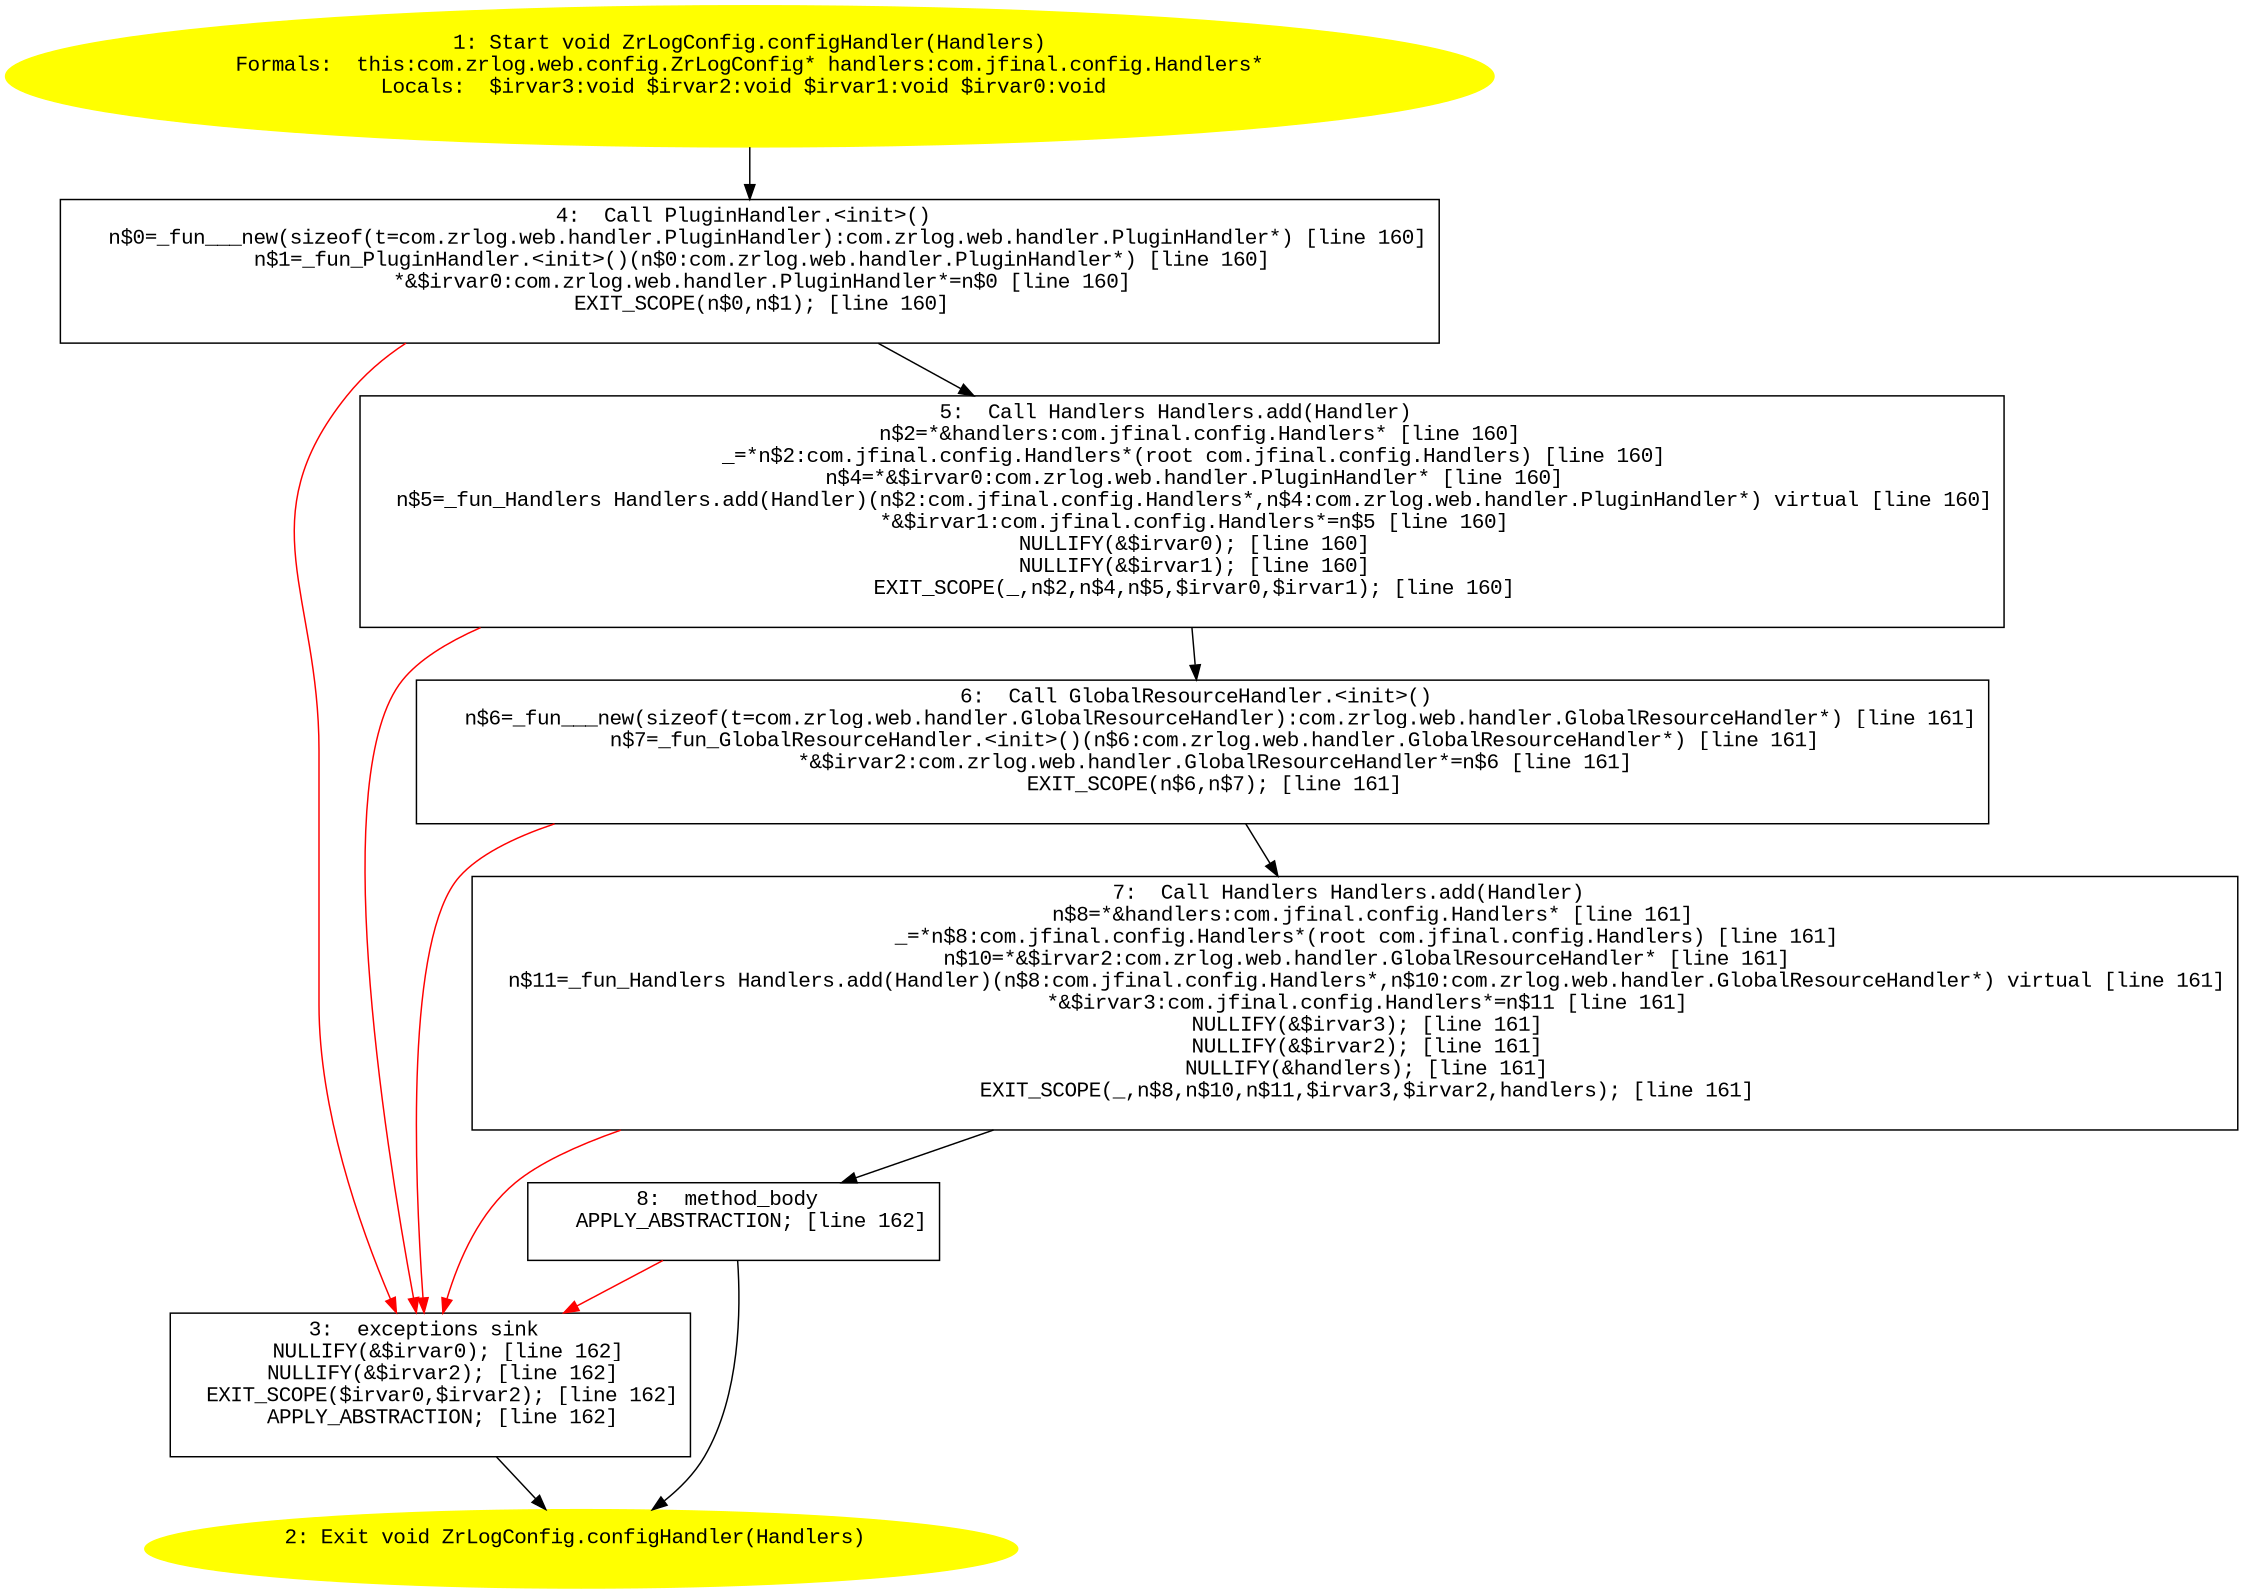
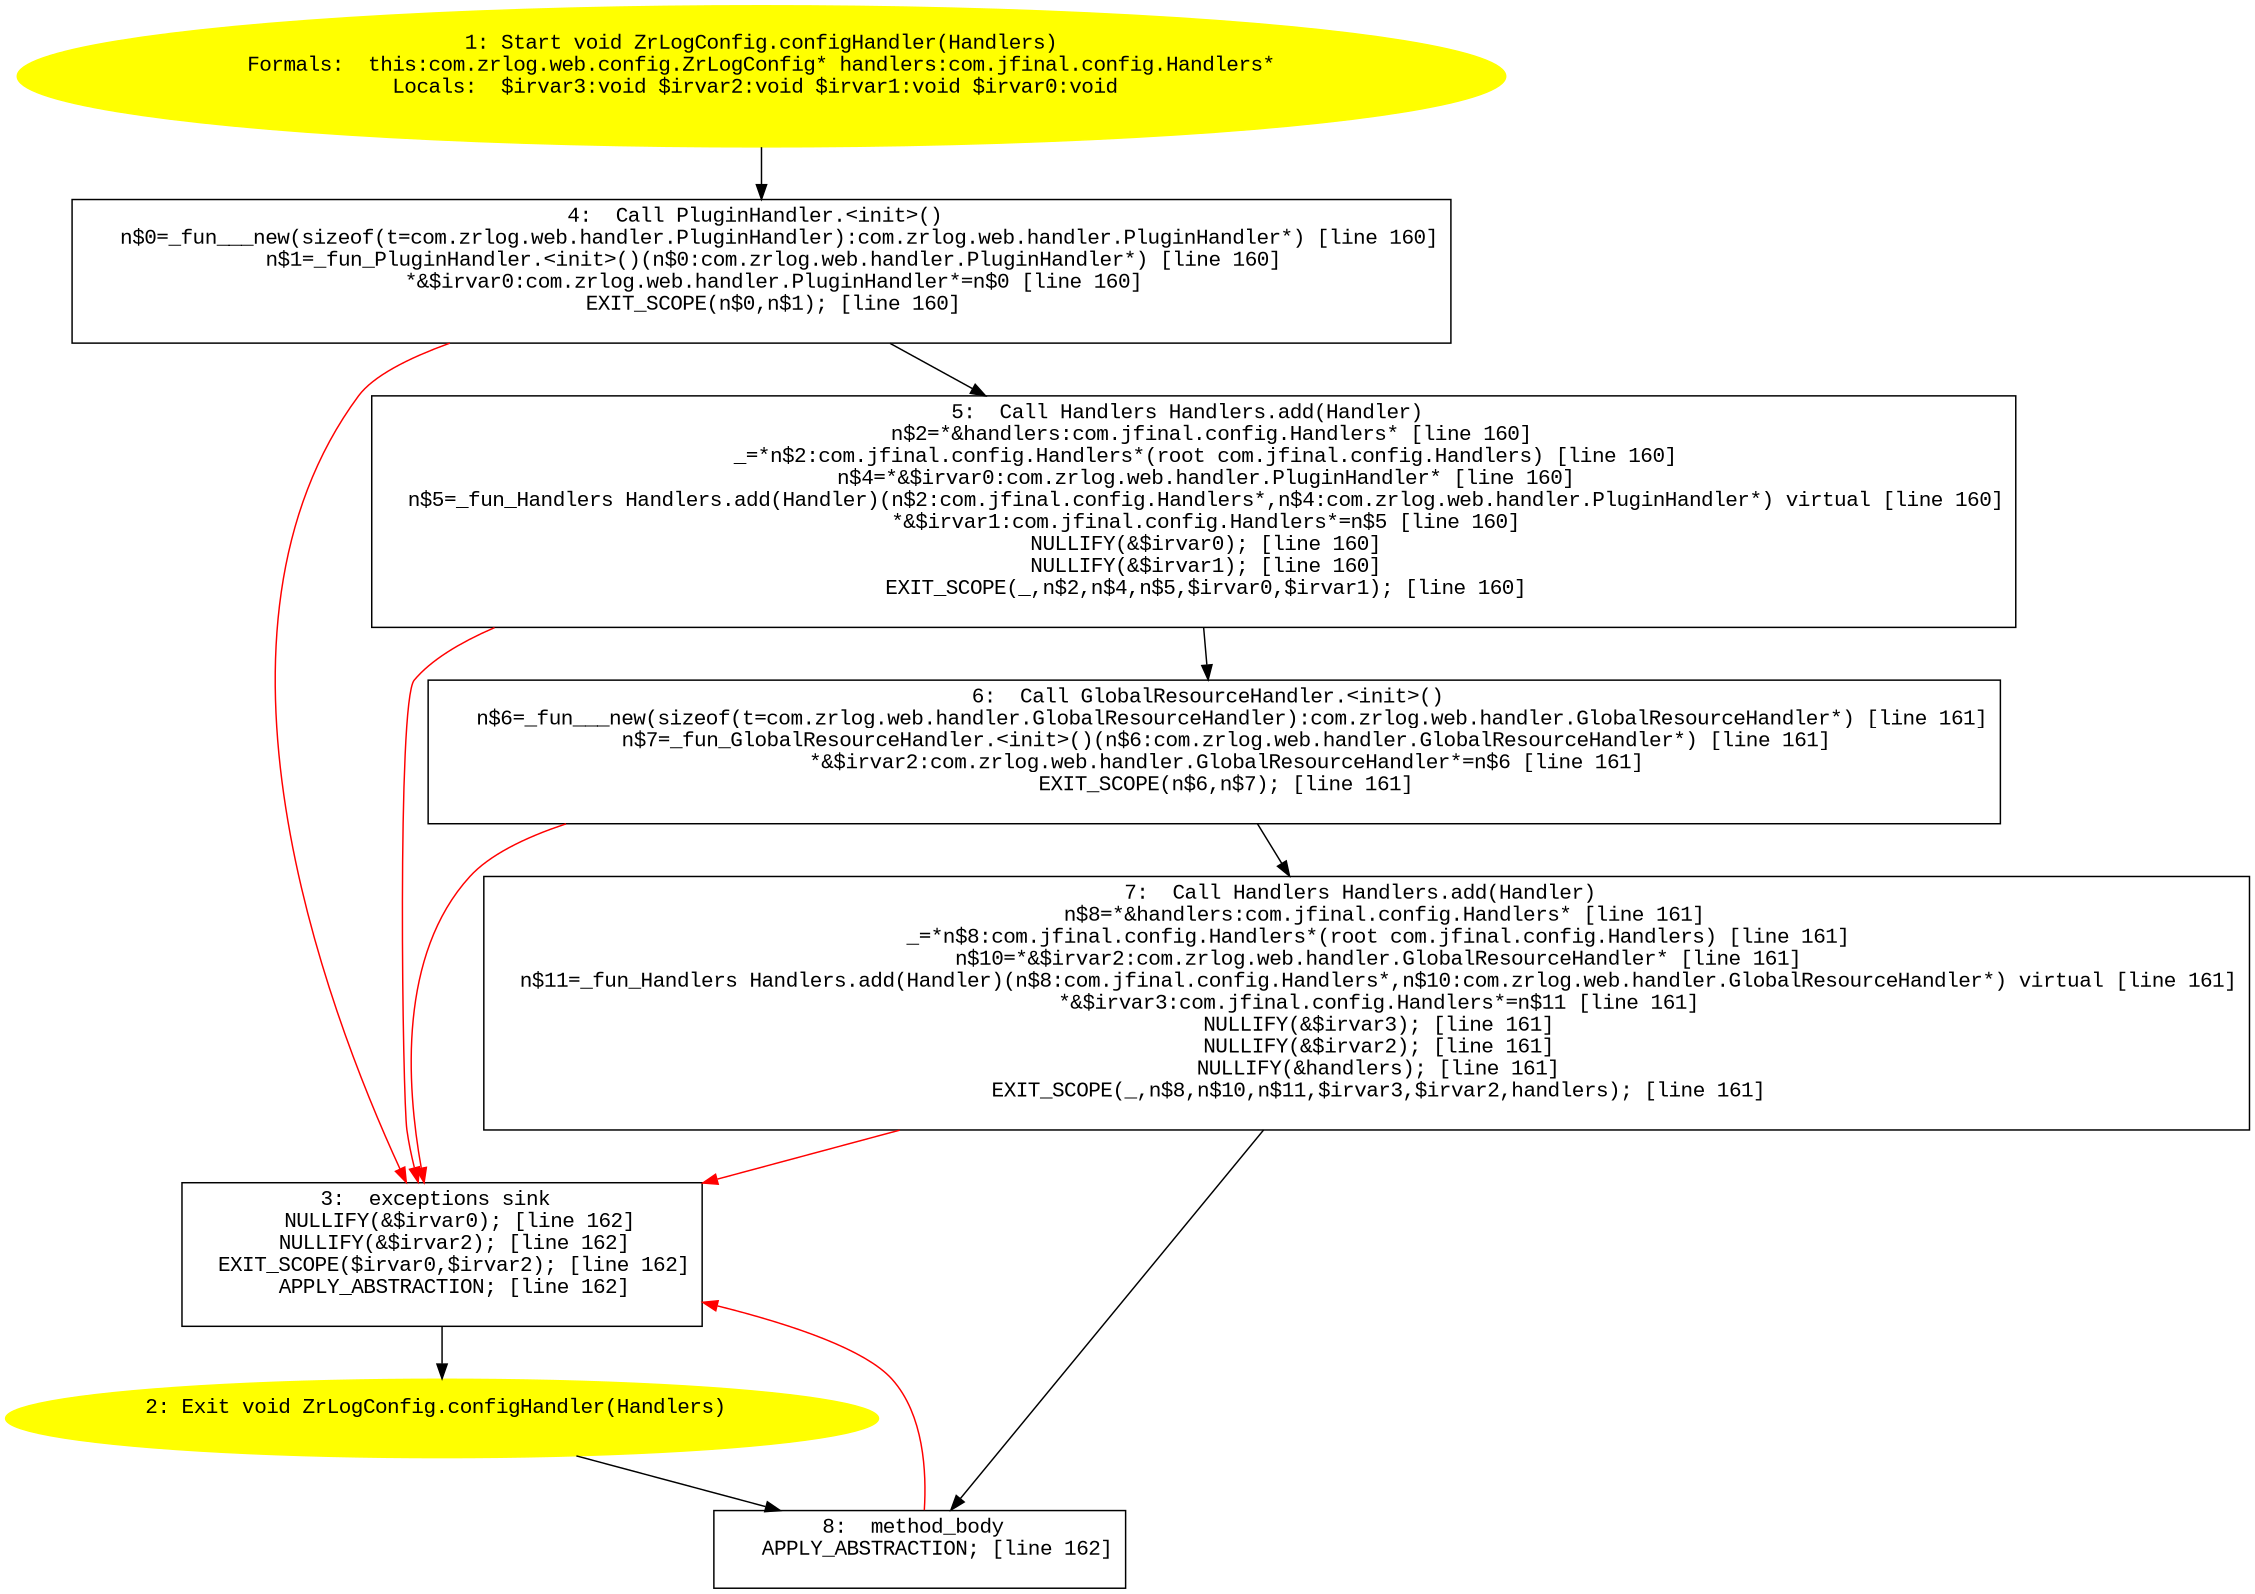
edge "8:  method_body APPLY_ABSTRACTION; [line 162]" -> "2: Exit void ZrLogConfig.configHandler(Handlers)": reversed
